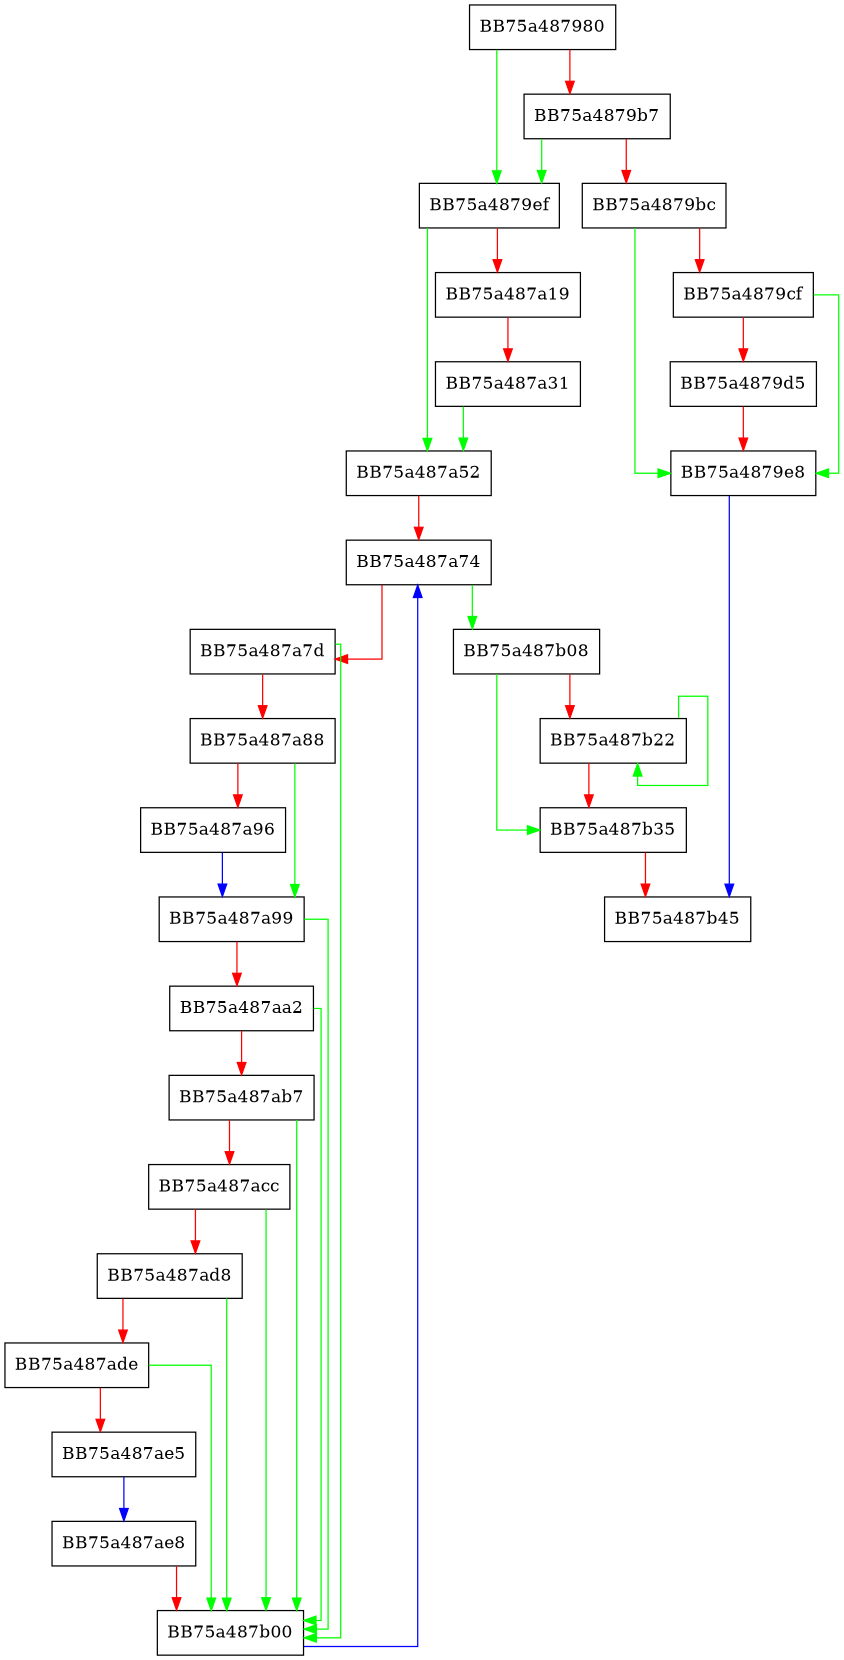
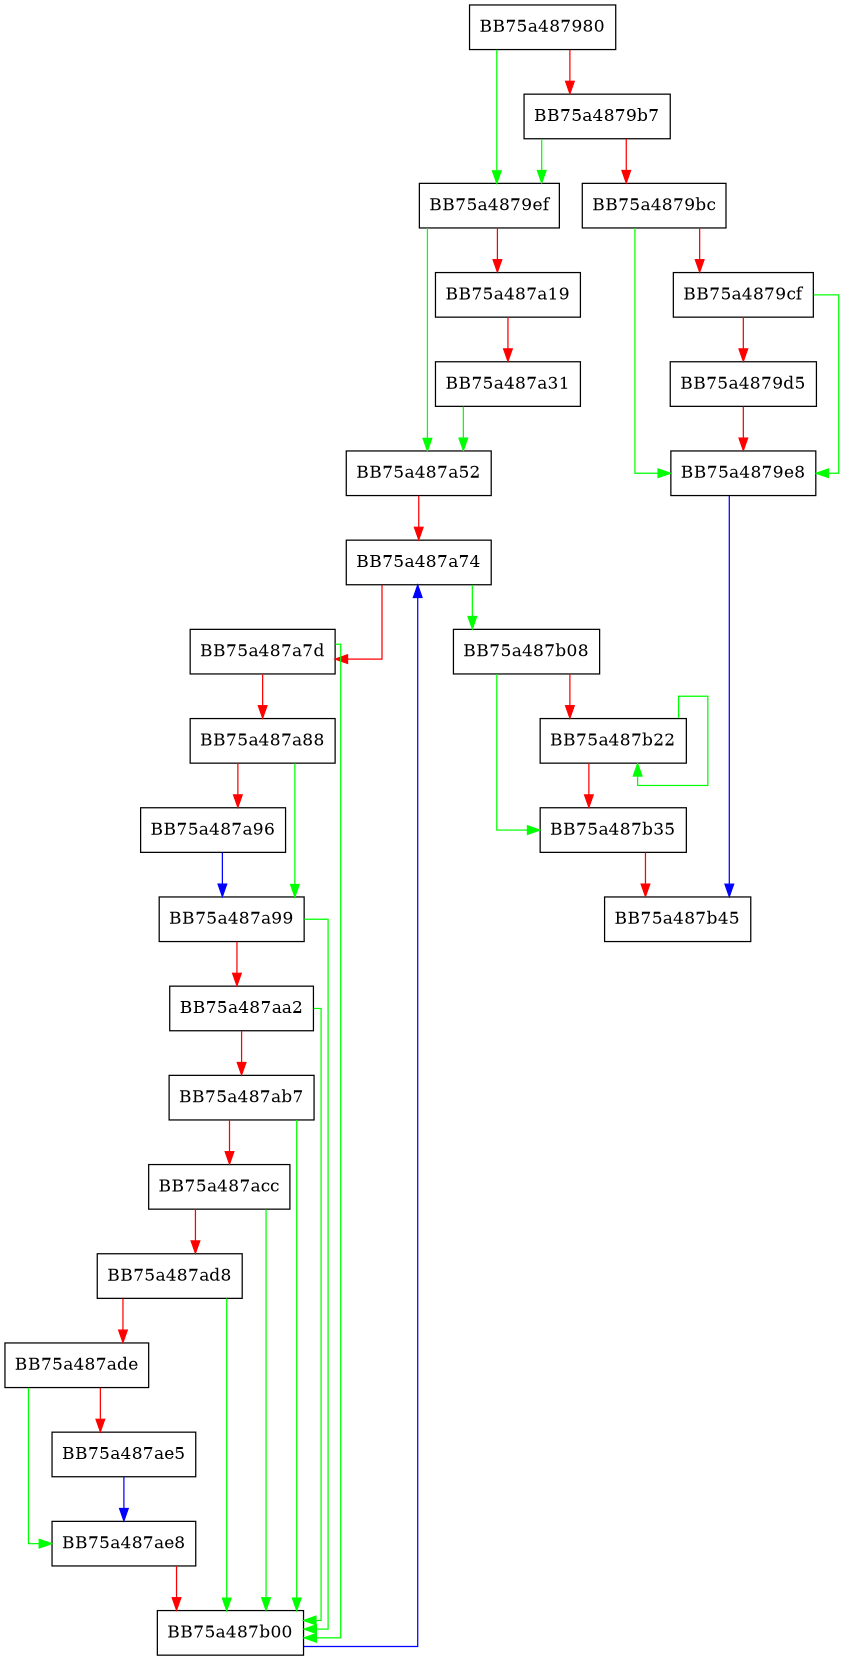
edge "BB75a487ade" -> "BB75a487b00": now "BB75a487ade" -> "BB75a487ae8"
